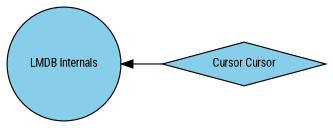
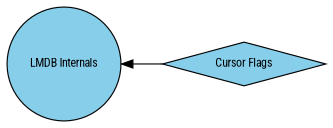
node "Cursor Cursor": label "Cursor Cursor" -> "Cursor Flags"
